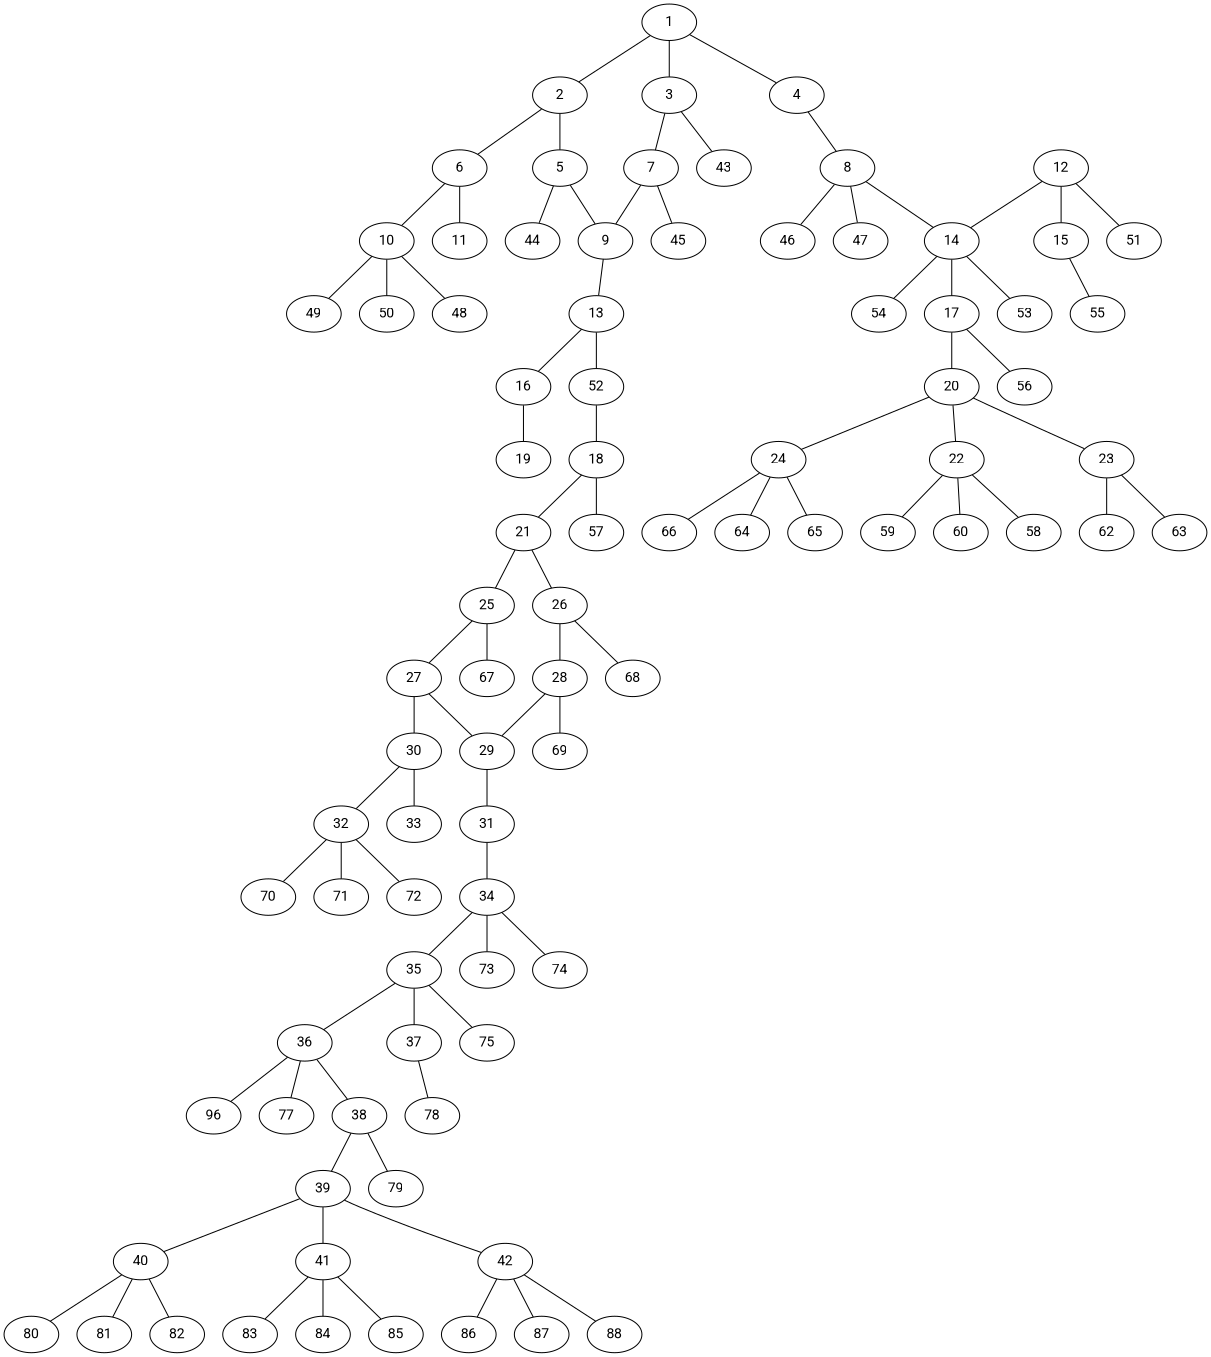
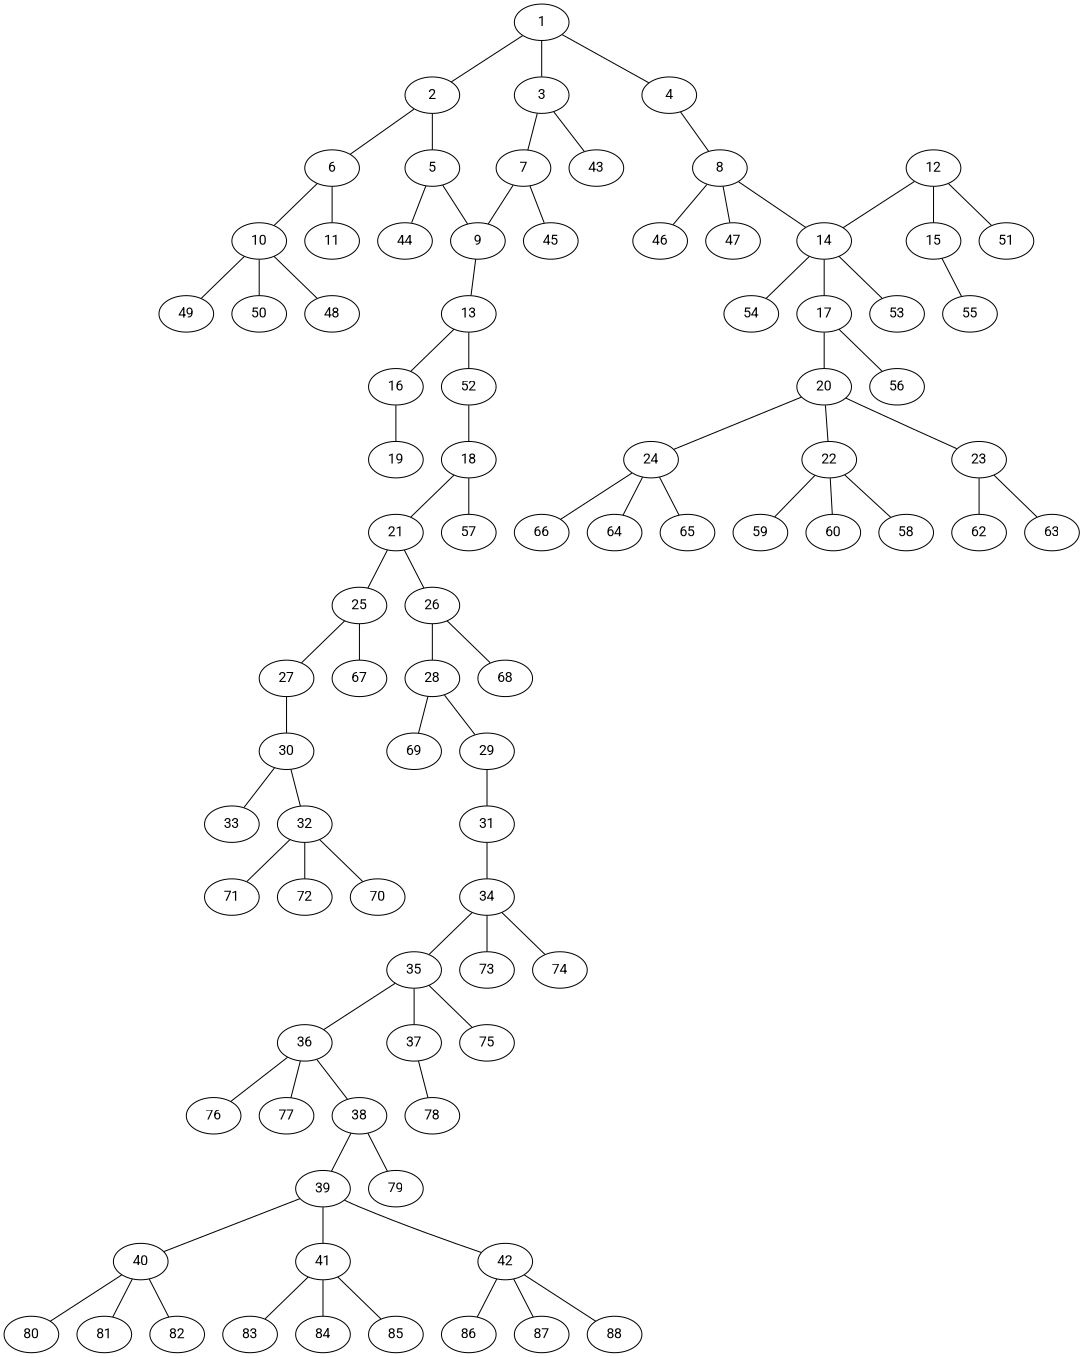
edge "27" -- "29": removed
node "96": label "96" -> "76"
